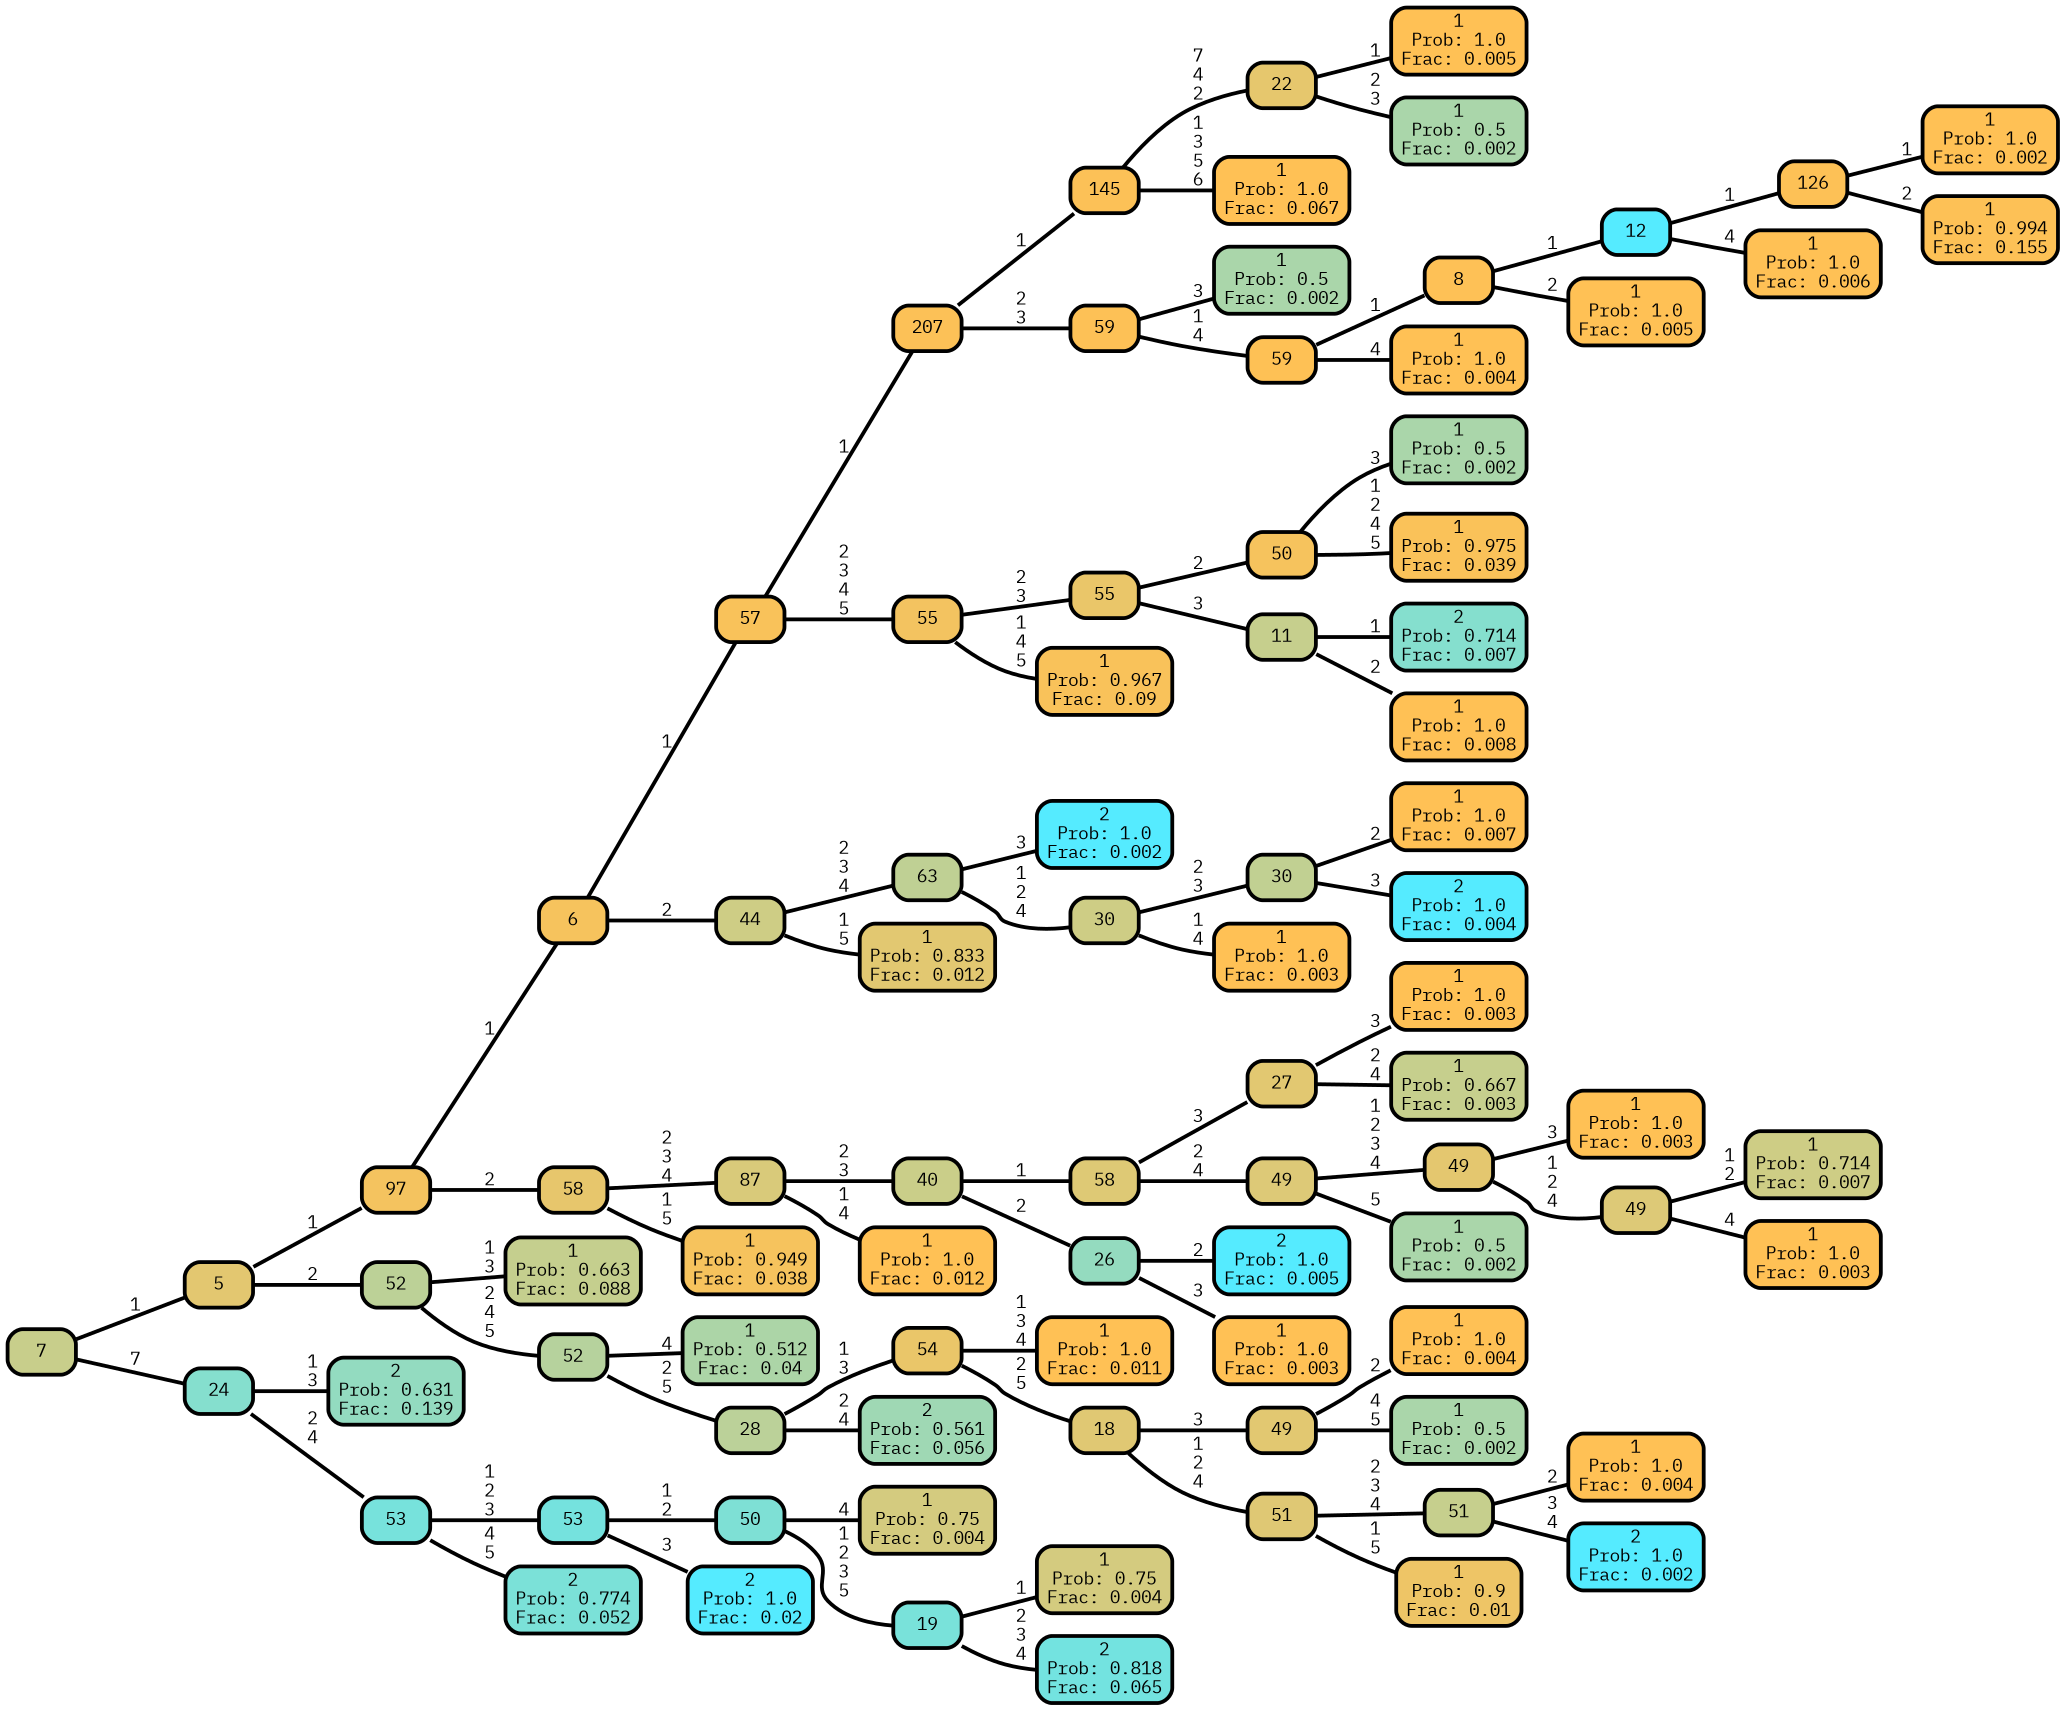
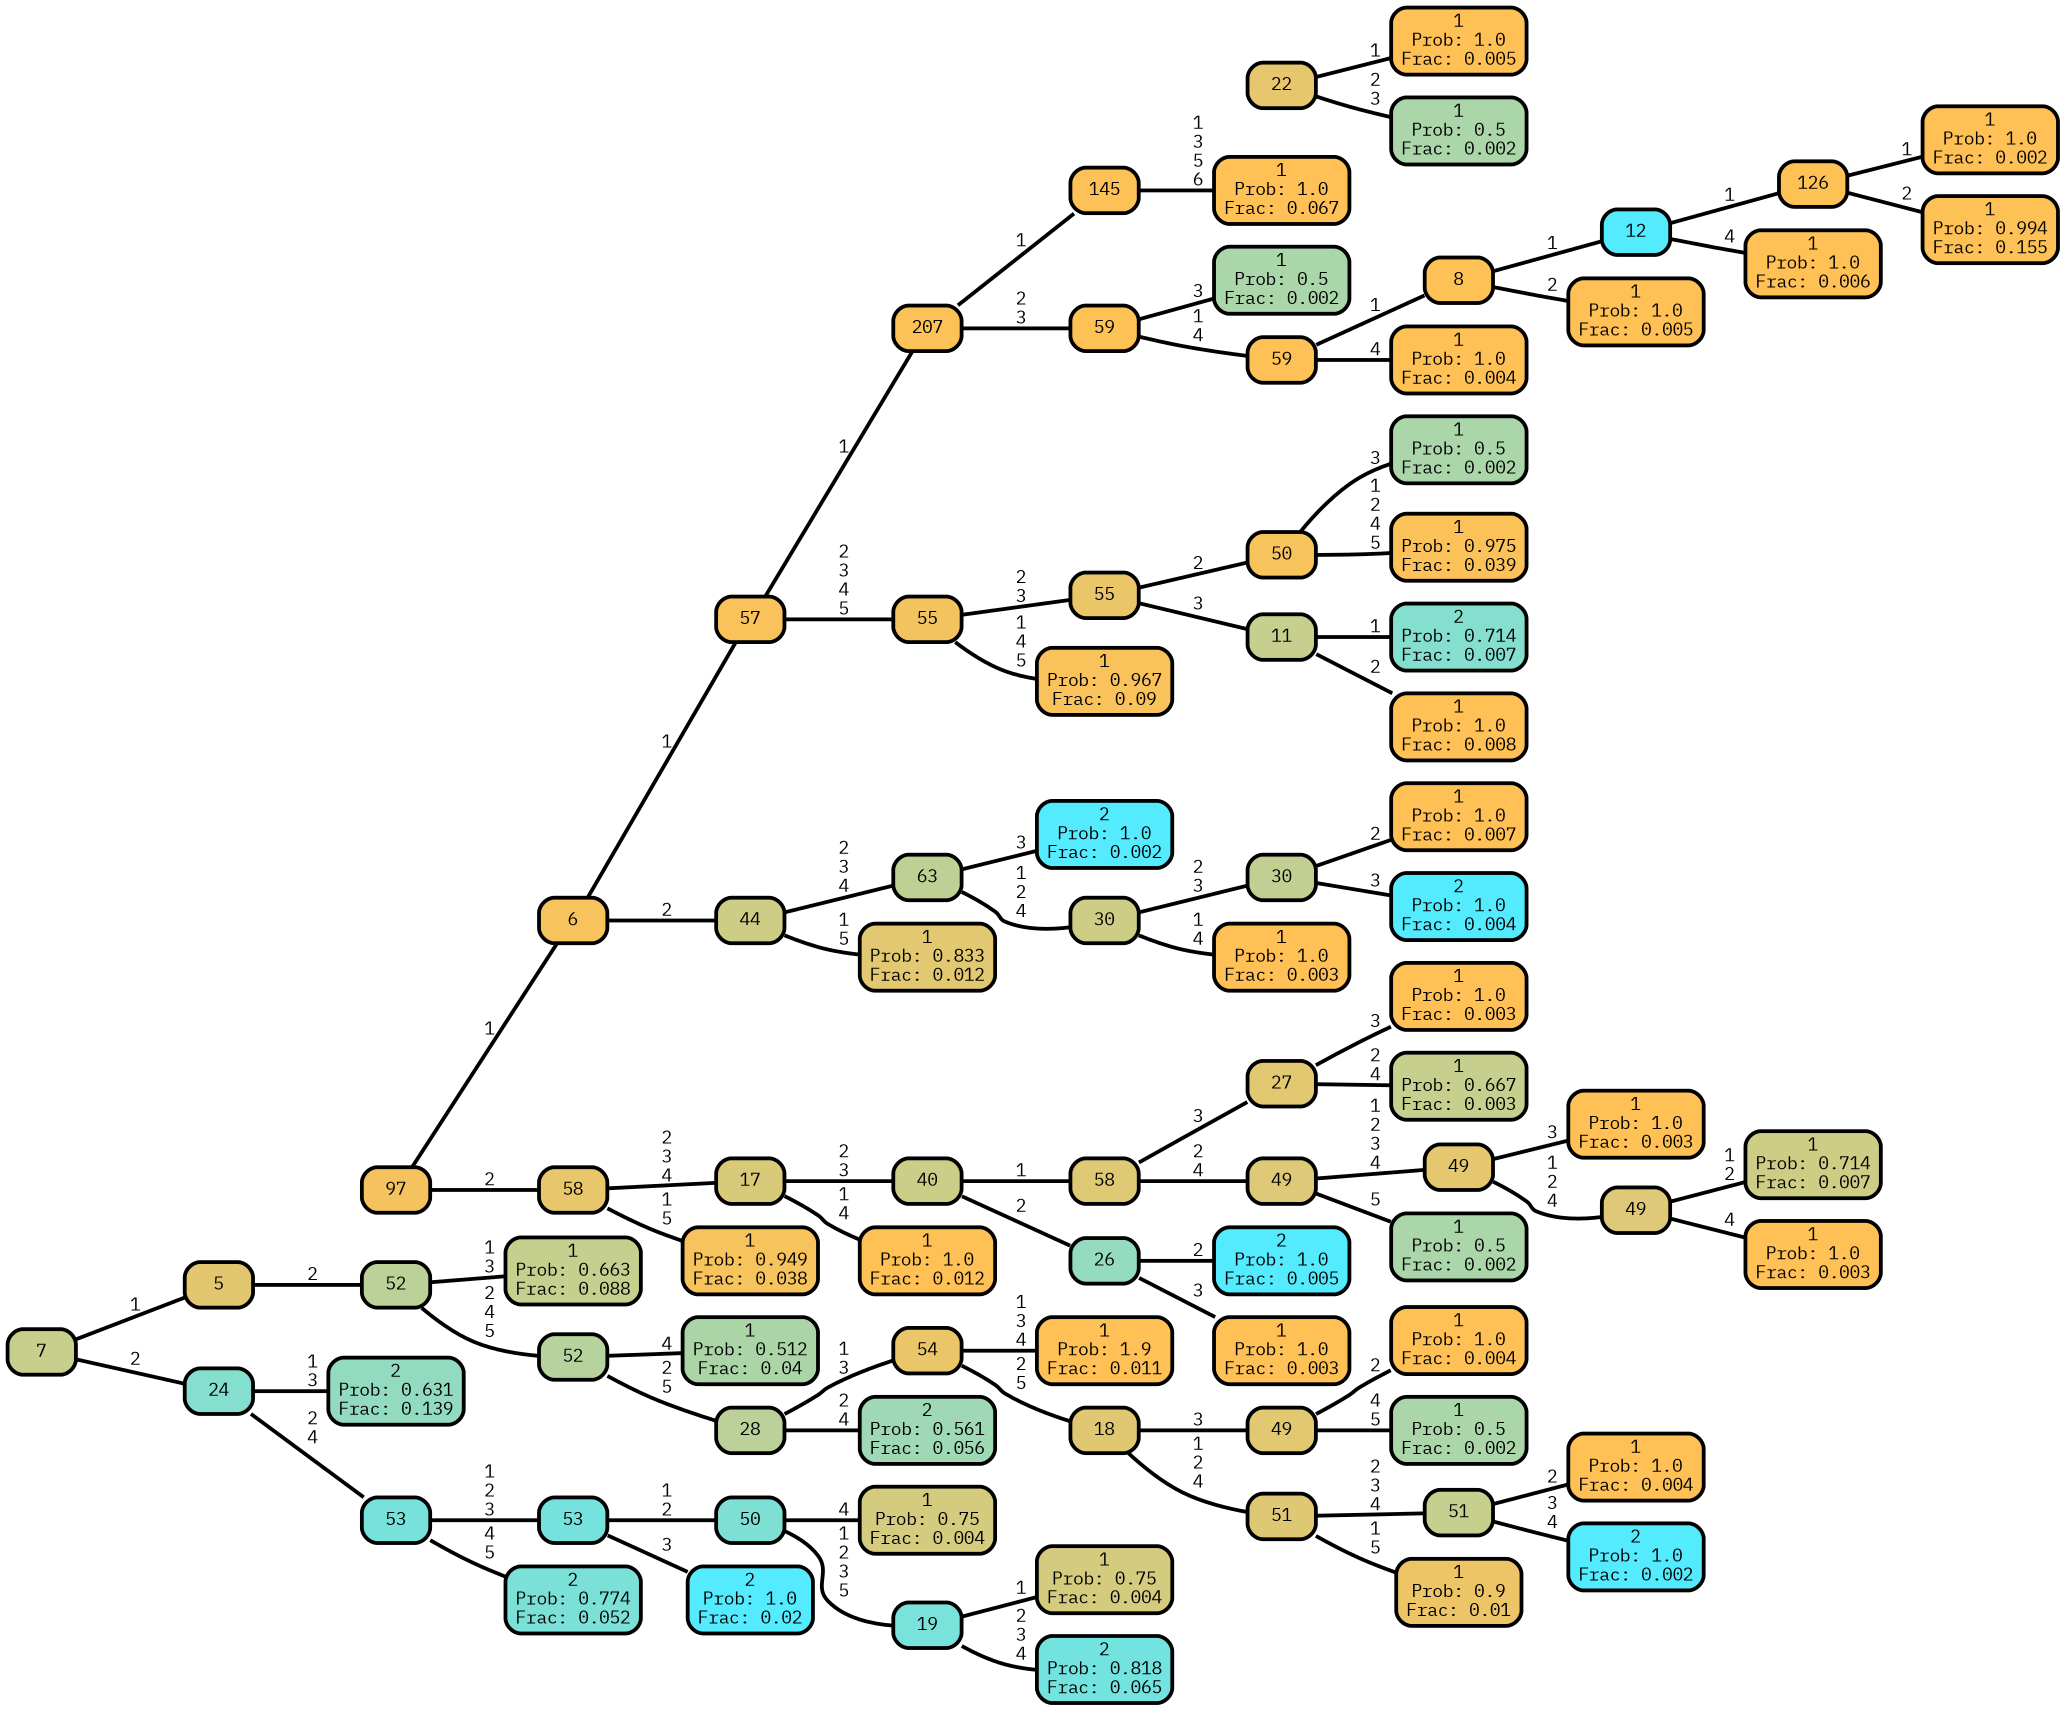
edge "22" -- "145": removed, label "7 4 2"
node "87": label "87" -> "17"
edge "97" -- "5": removed, label "1"
node "1 Prob: 1.0 Frac: 0.011": label "1 Prob: 1.0 Frac: 0.011" -> "1 Prob: 1.9 Frac: 0.011"
edge "7" -- "24": label " 7" -> " 2"
